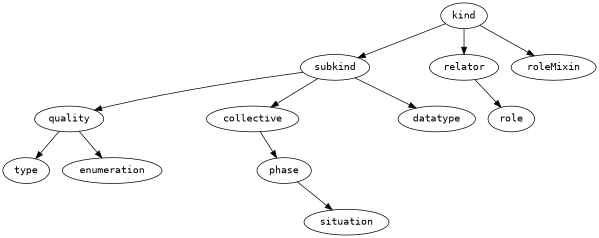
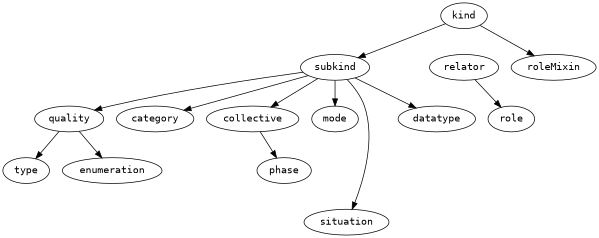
edge "kind" -> "relator": removed
node "category": added
node "mode": added
edge "phase" -> "situation": now "subkind" -> "situation"
